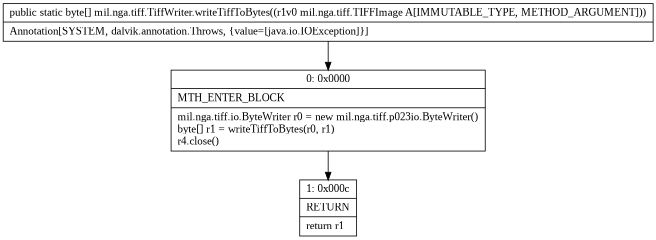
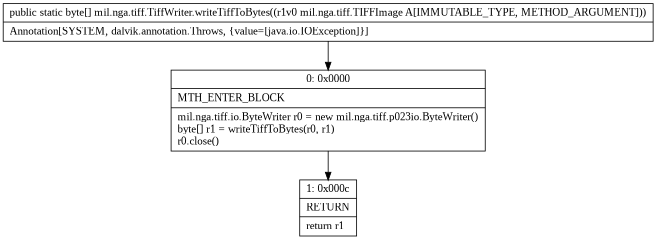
node "0: 0x0000": text "r4.close()" -> "r0.close()"
